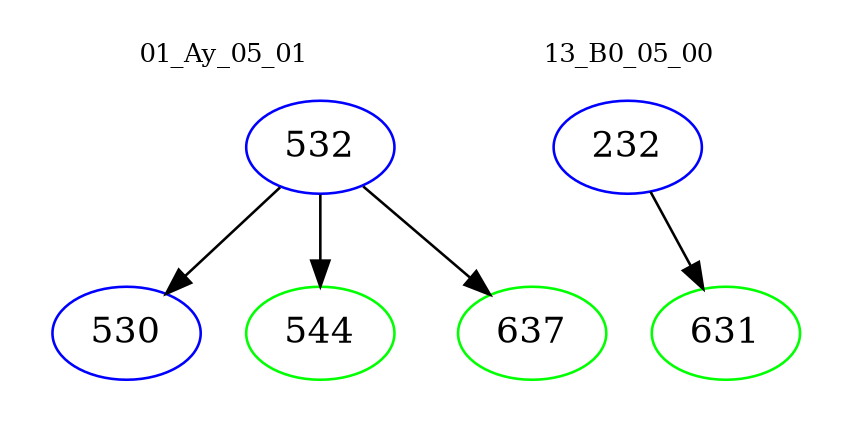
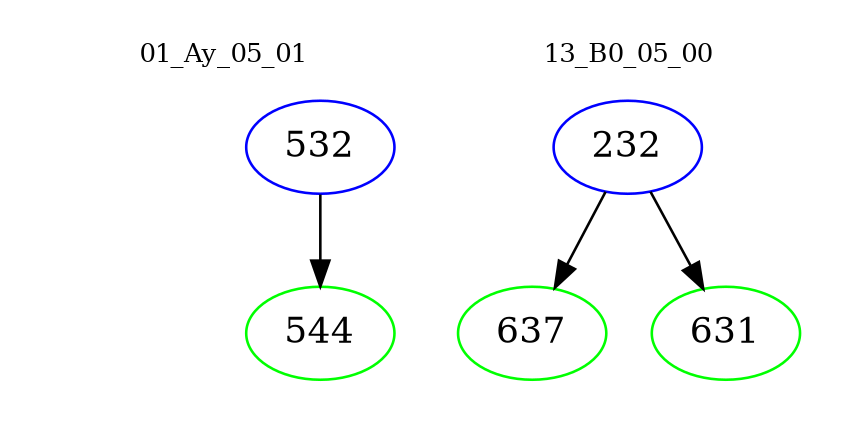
edge "532" -> "637": now "232" -> "637"
node "530": removed
